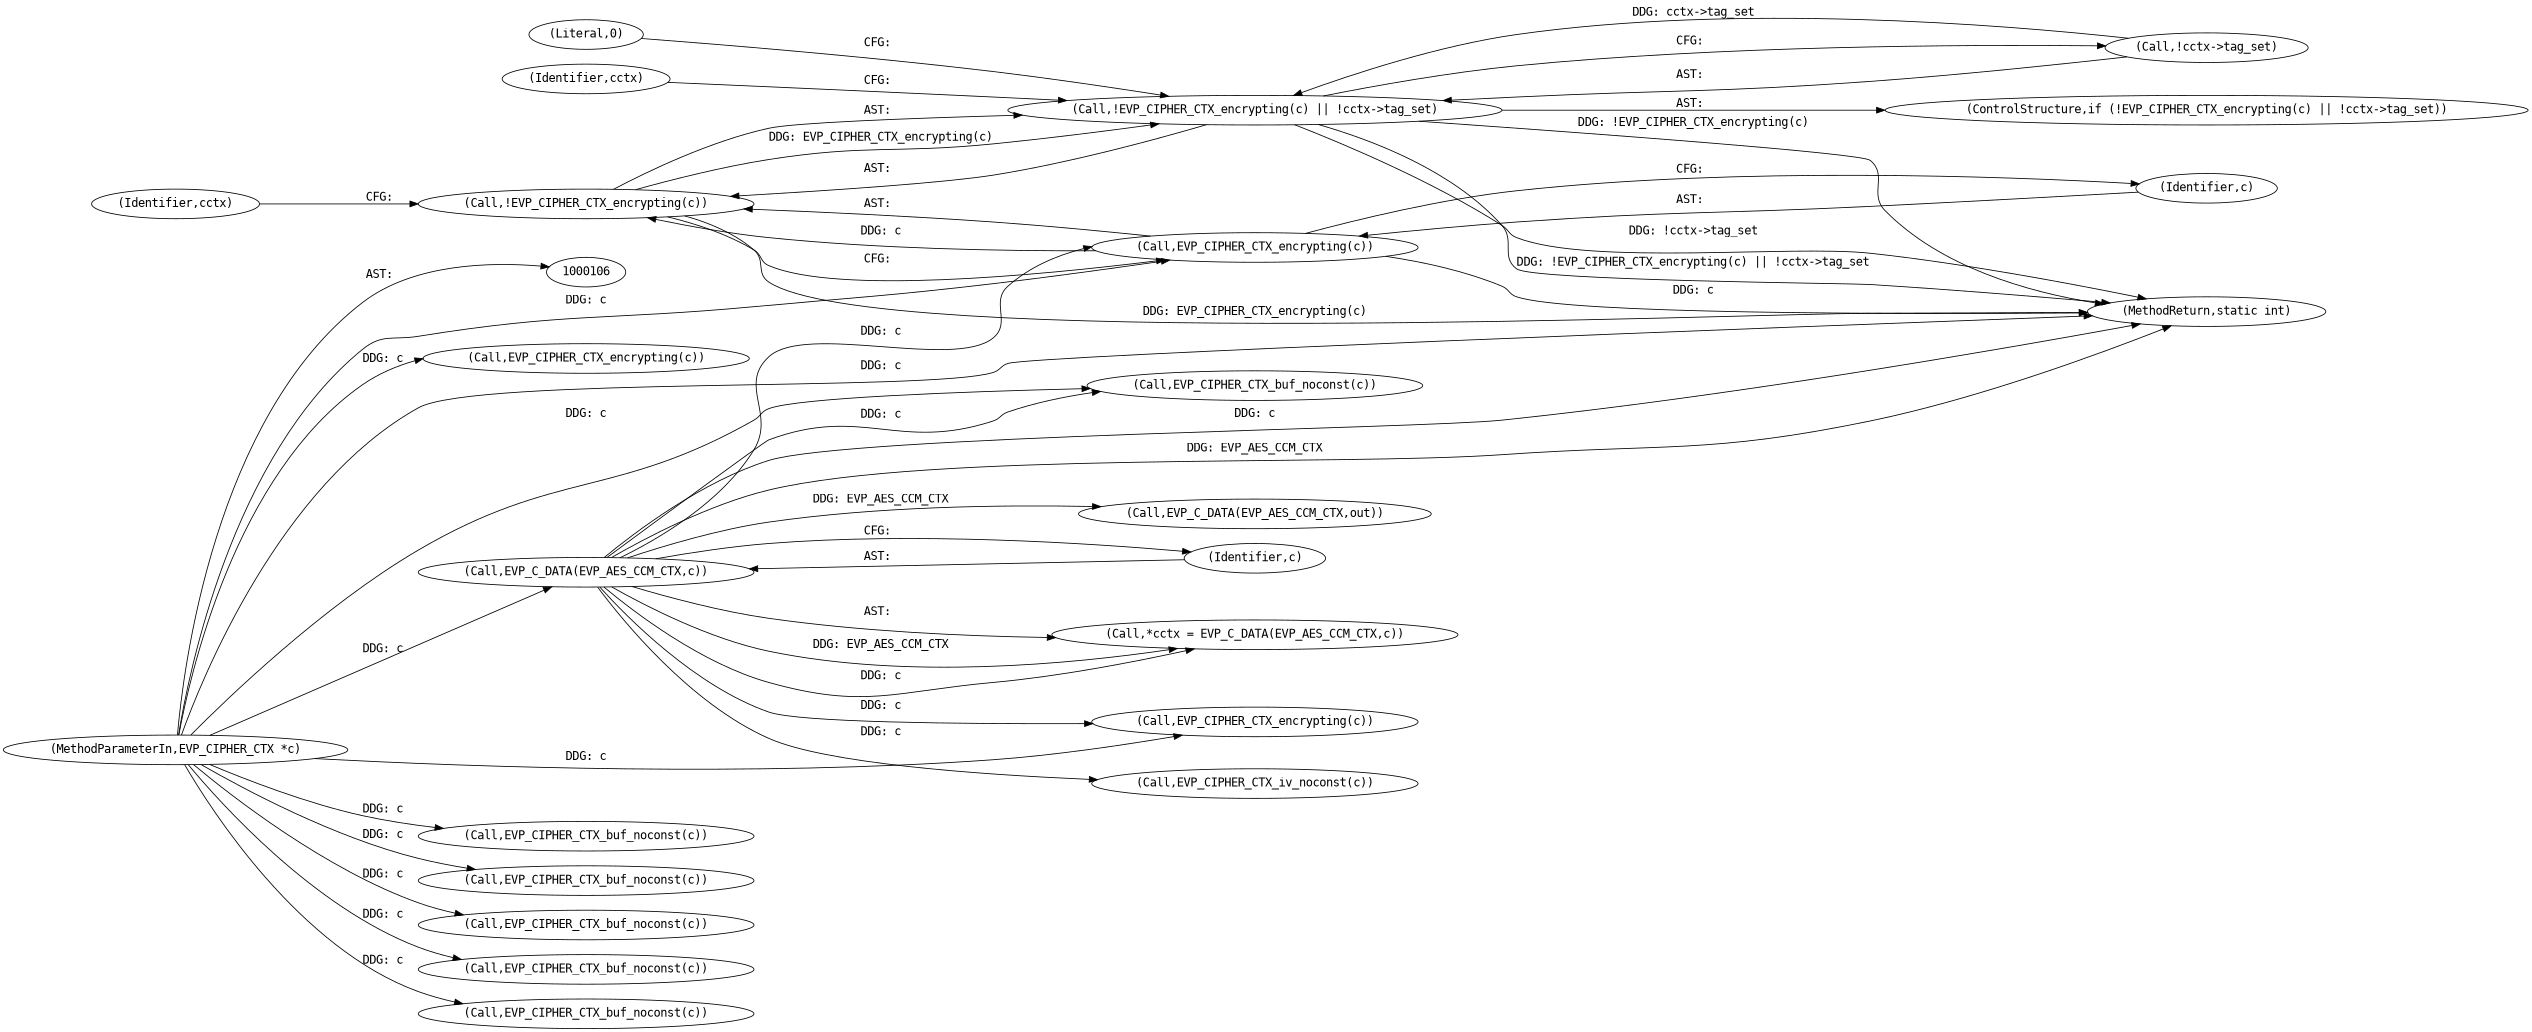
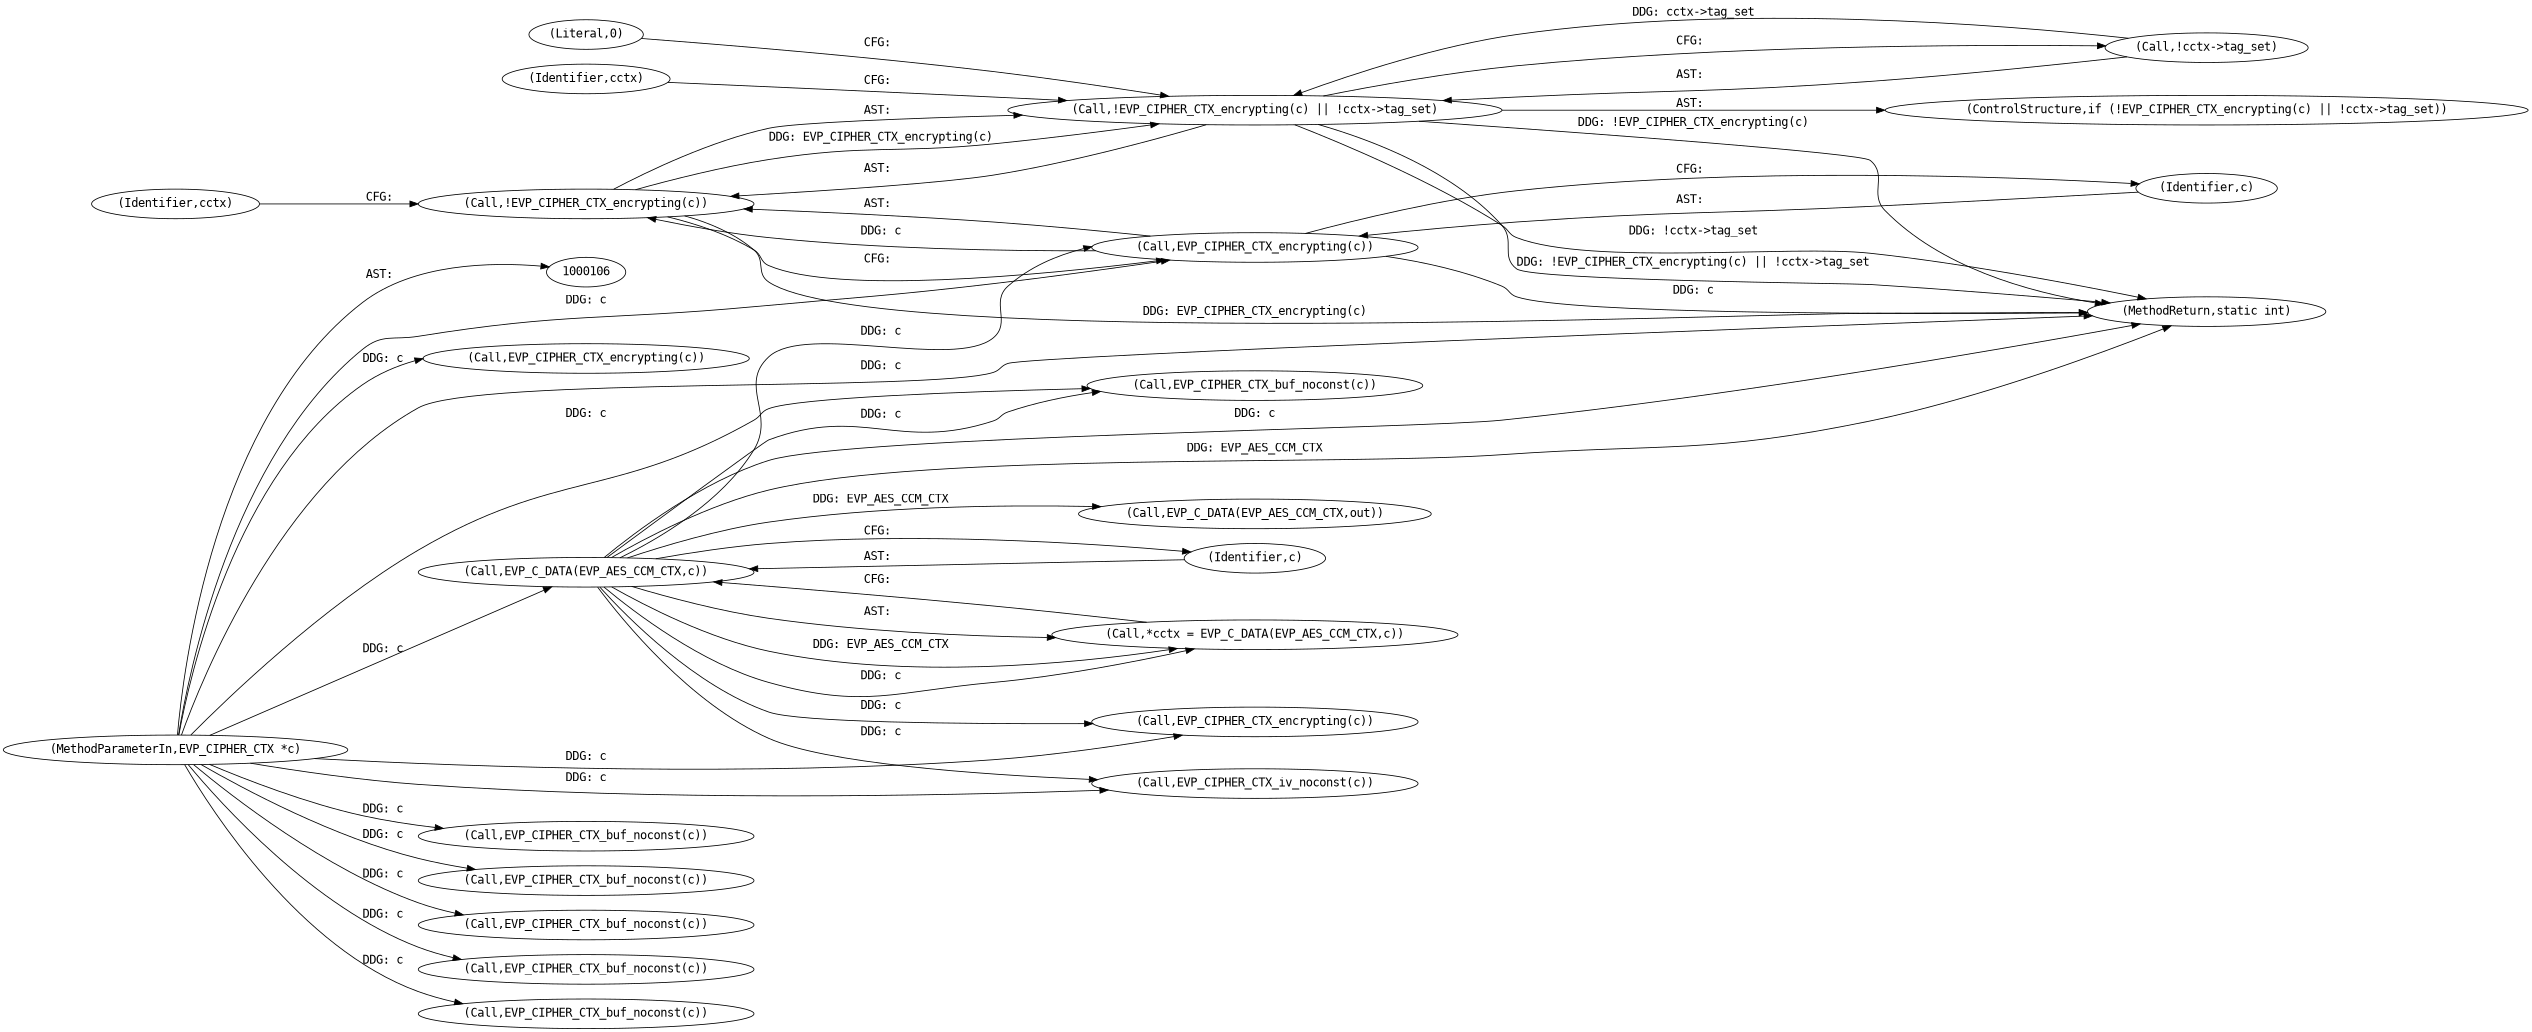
edge "(Call,*cctx = EVP_C_DATA(EVP_AES_CCM_CTX,c))" -> "(Call,EVP_C_DATA(EVP_AES_CCM_CTX,c))": added, label "CFG:"
edge "(MethodParameterIn,EVP_CIPHER_CTX *c)" -> "(Call,EVP_CIPHER_CTX_iv_noconst(c))": added, label "DDG: c"
